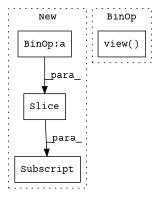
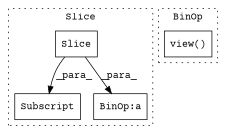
cluster "New": label "New" -> "Slice"
edge "BinOp:a" -> "Slice": reversed
